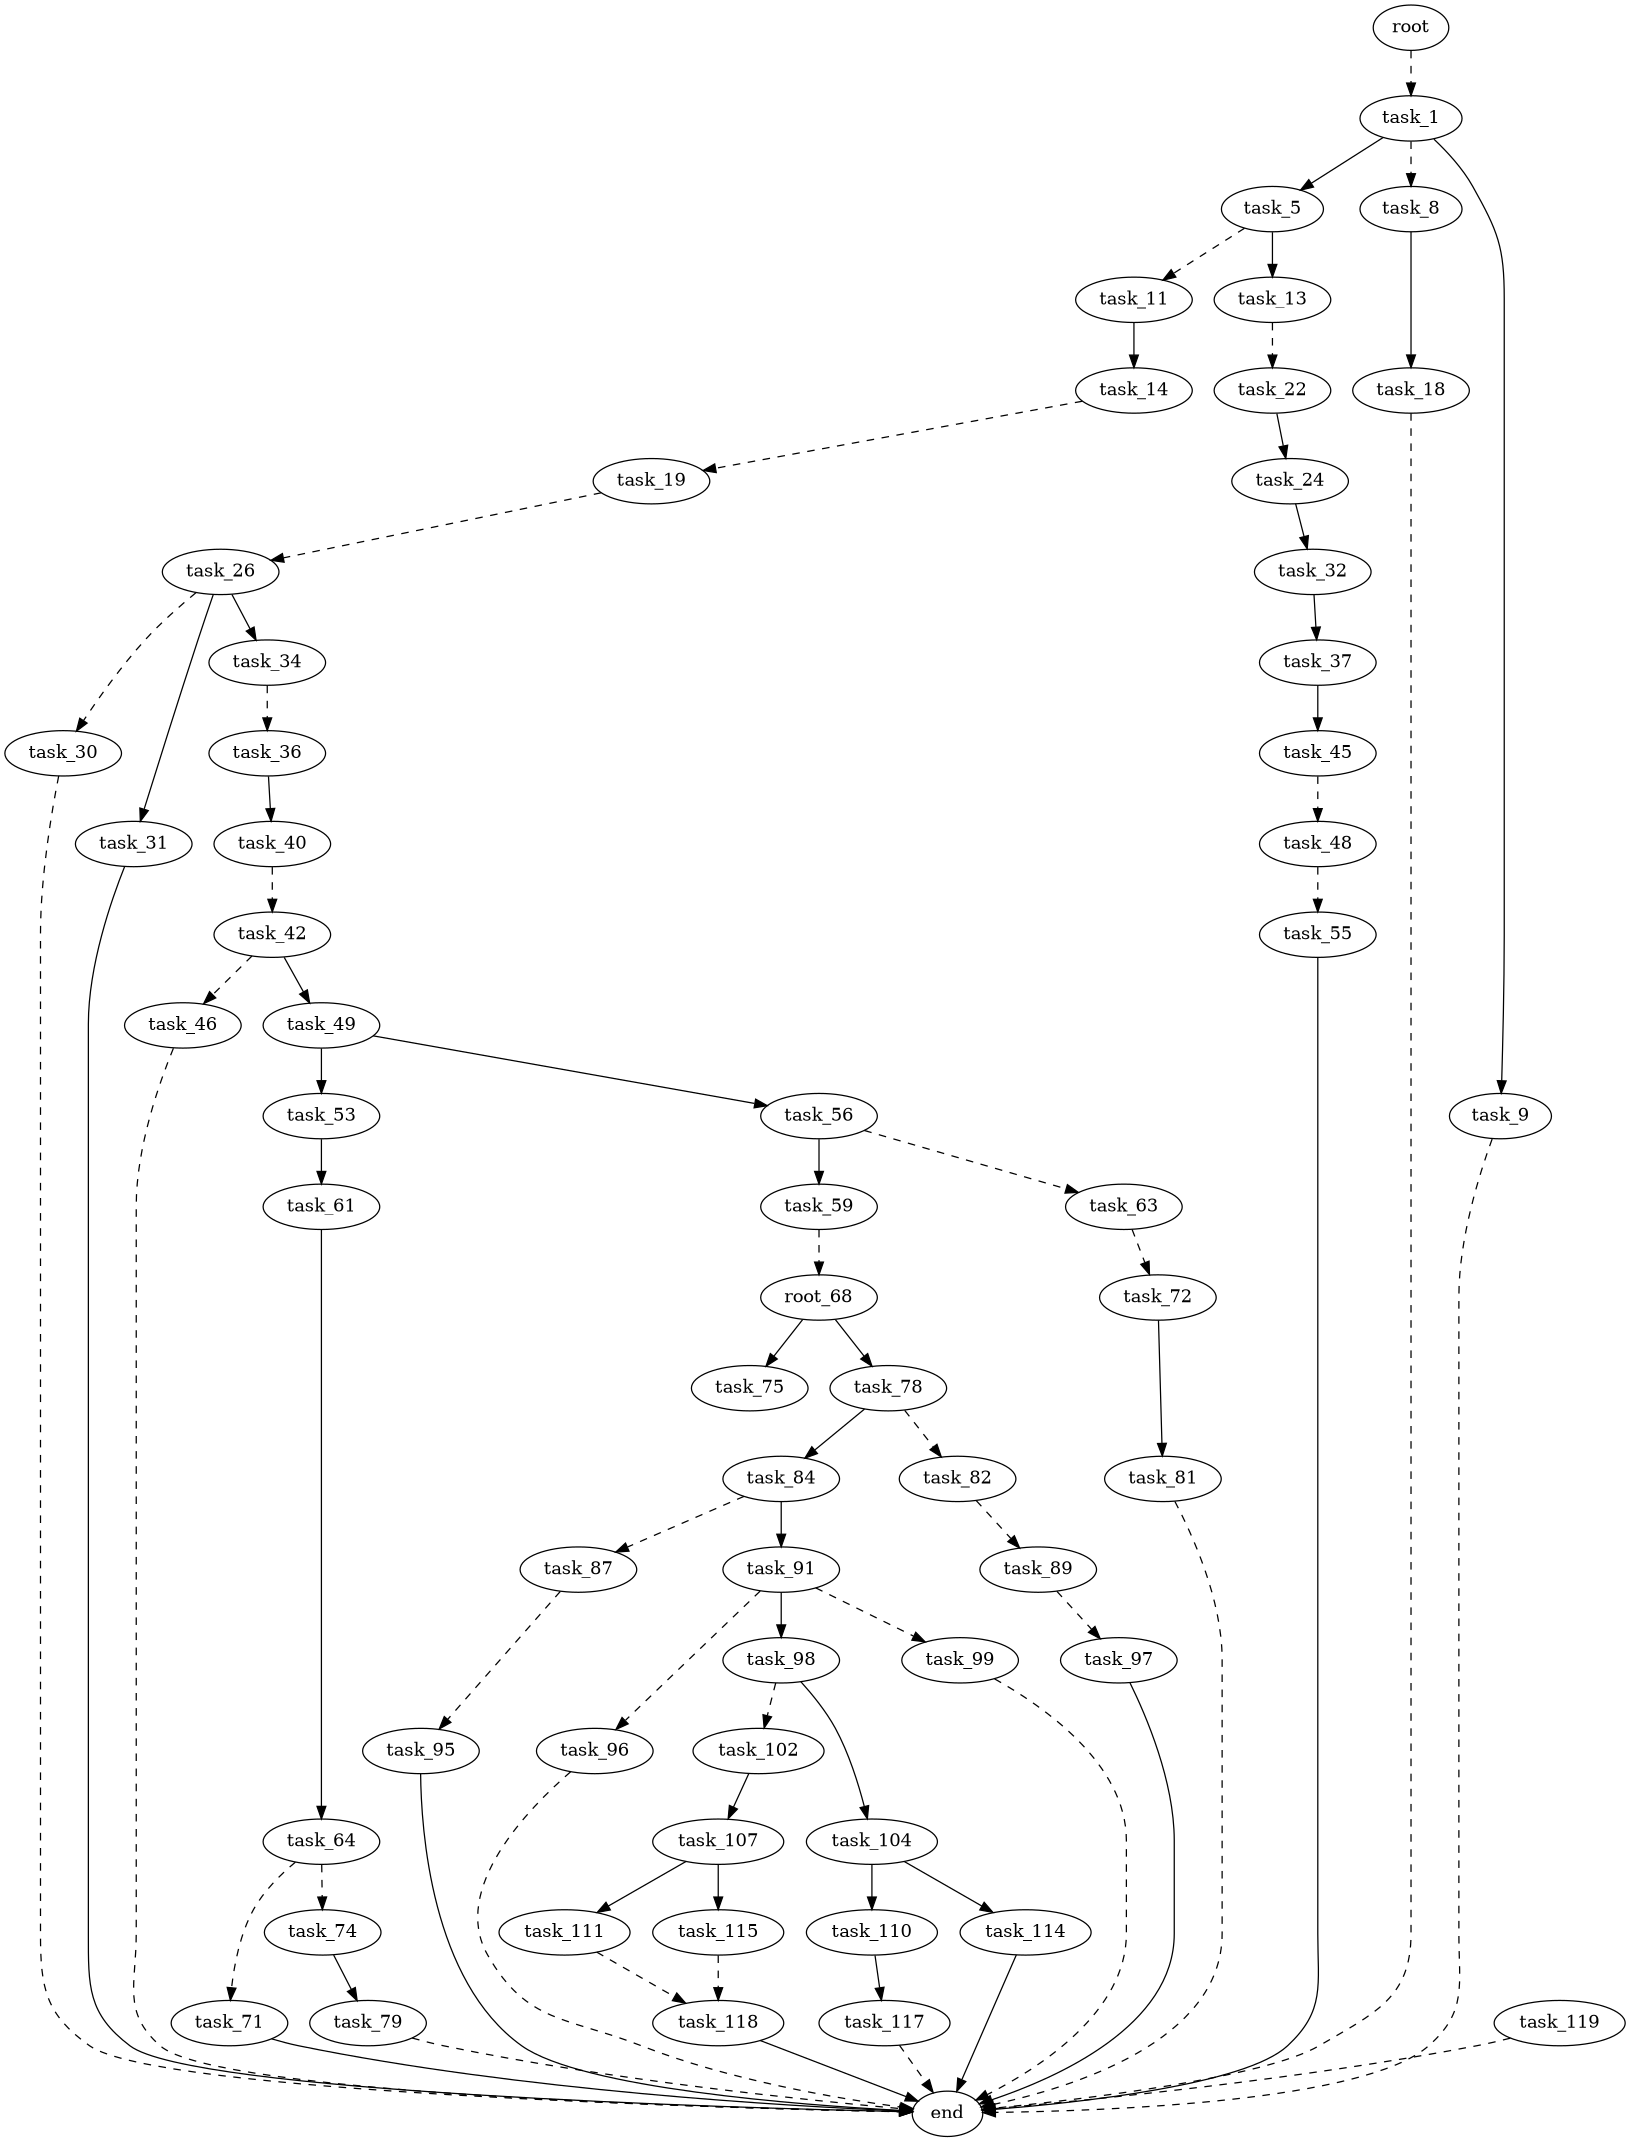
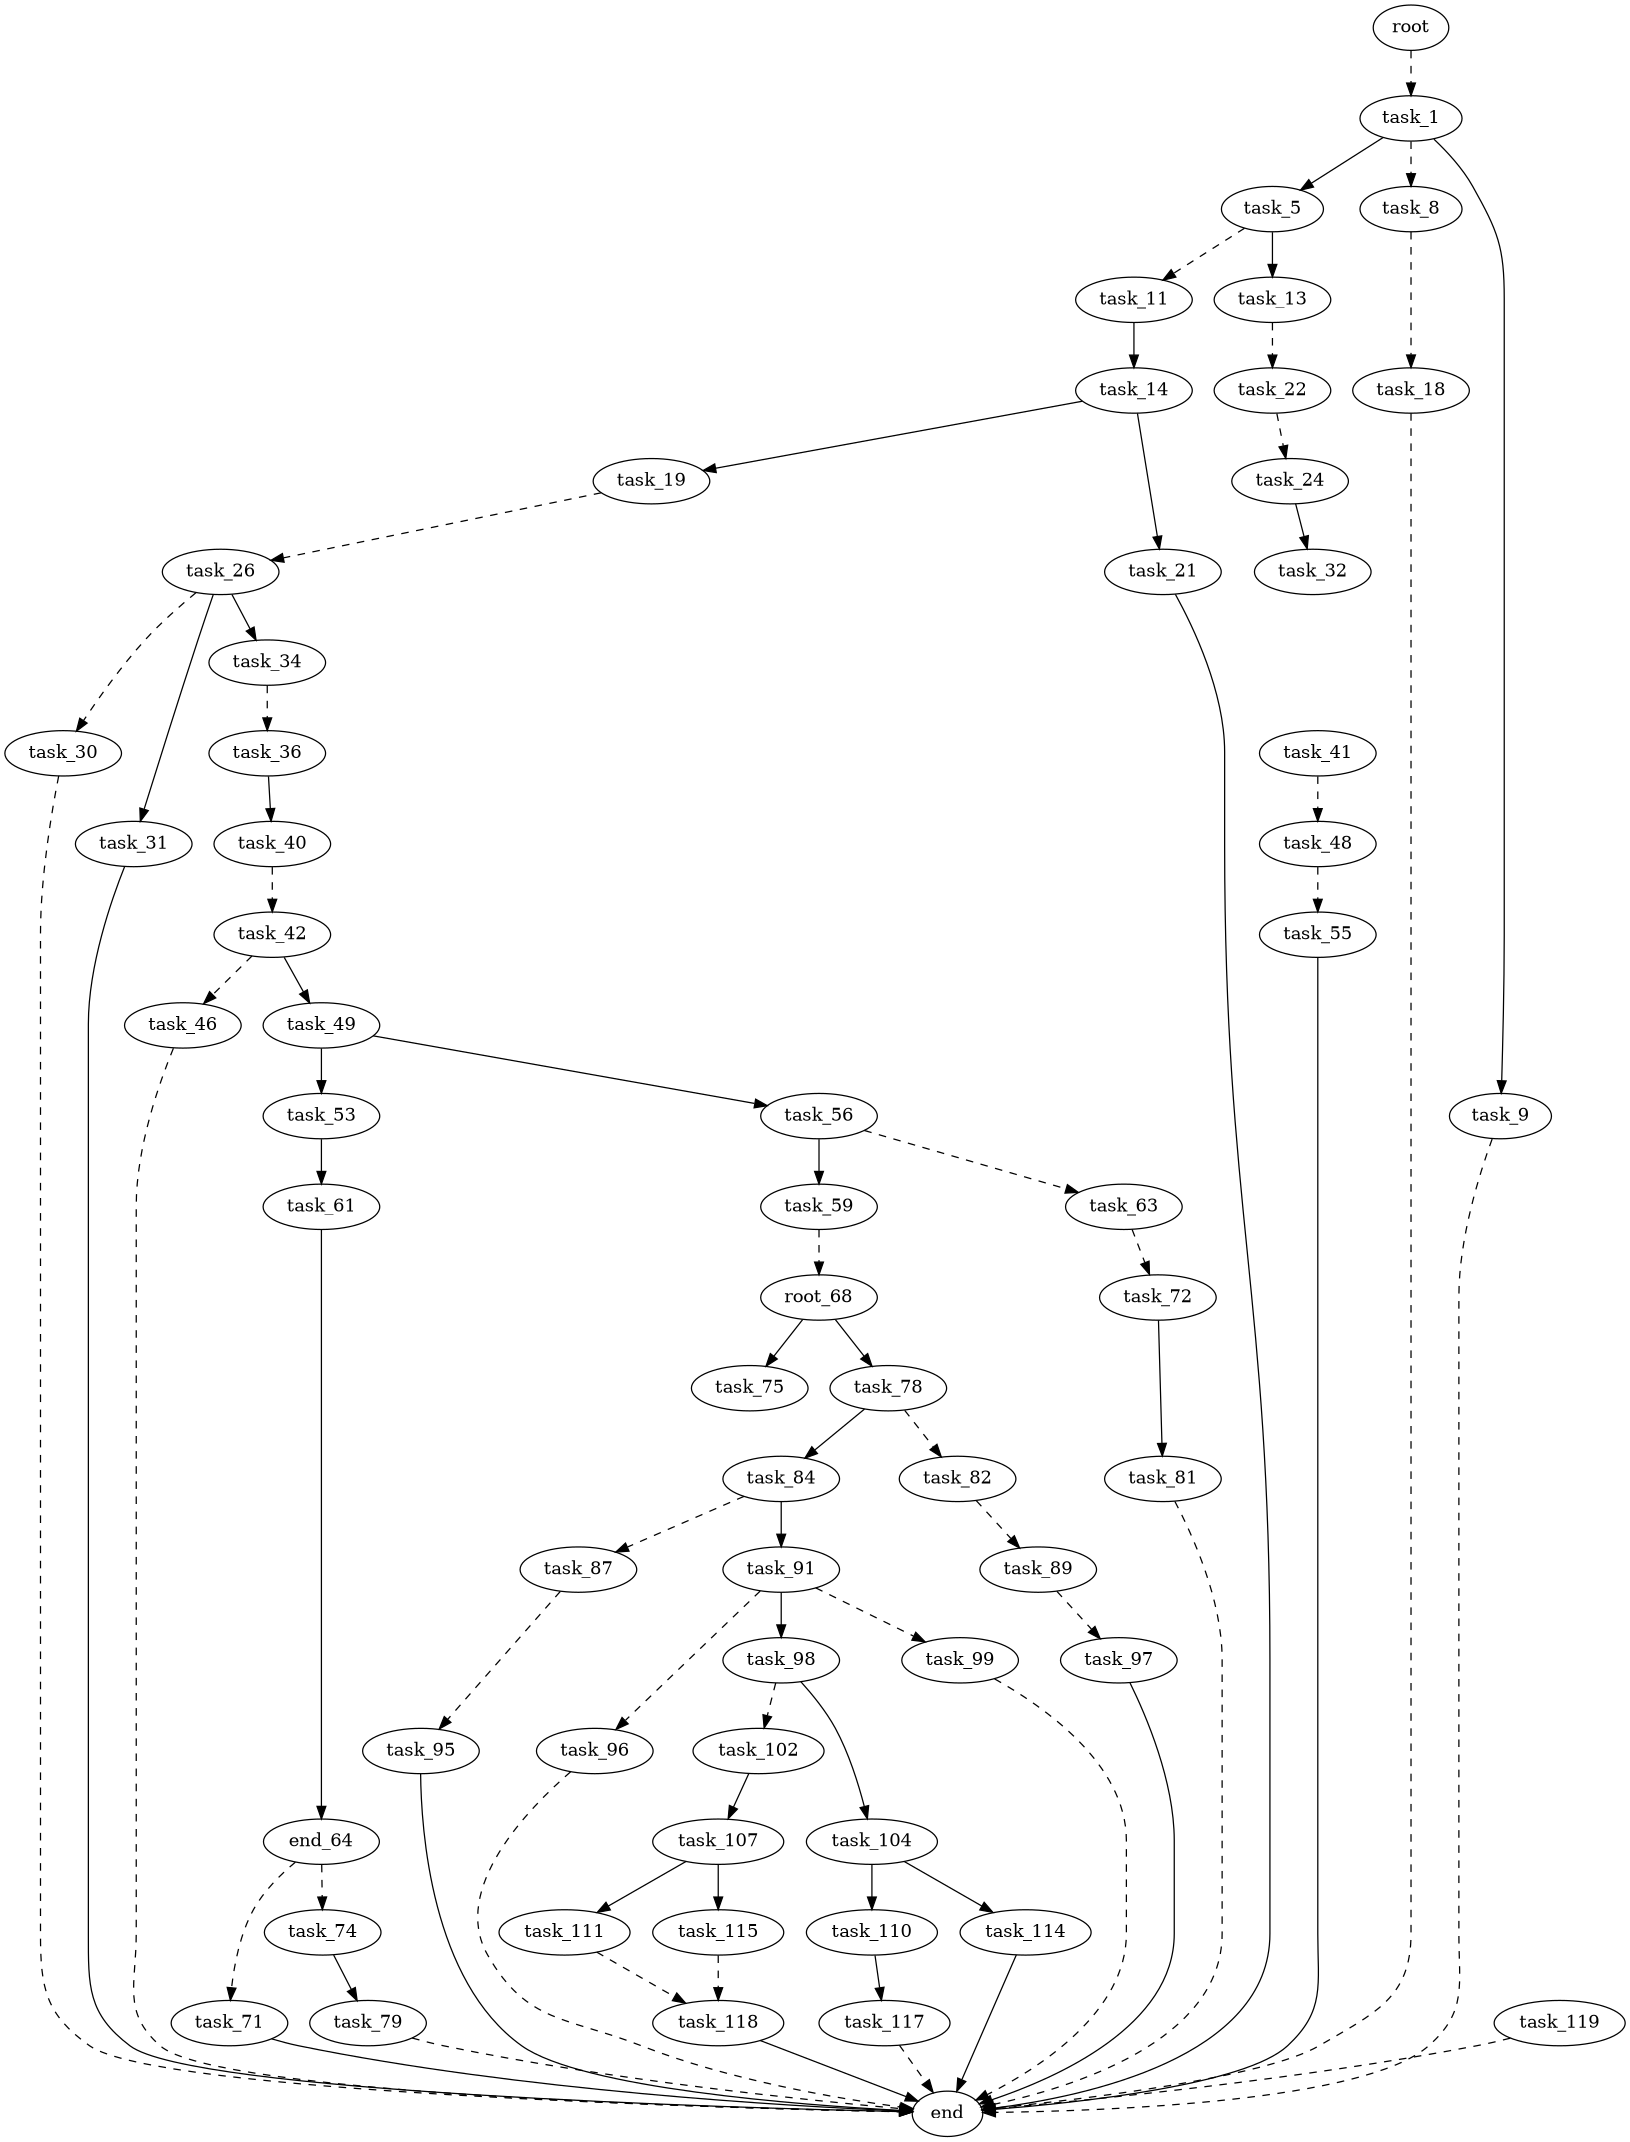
edge "task_8" -> "task_18": style solid -> dashed
edge "task_22" -> "task_24": style solid -> dashed
edge "task_14" -> "task_19": style dashed -> solid
node "task_21": added
node "task_37": removed
node "task_45": label "task_45" -> "task_41"
node "task_64": label "task_64" -> "end_64"
